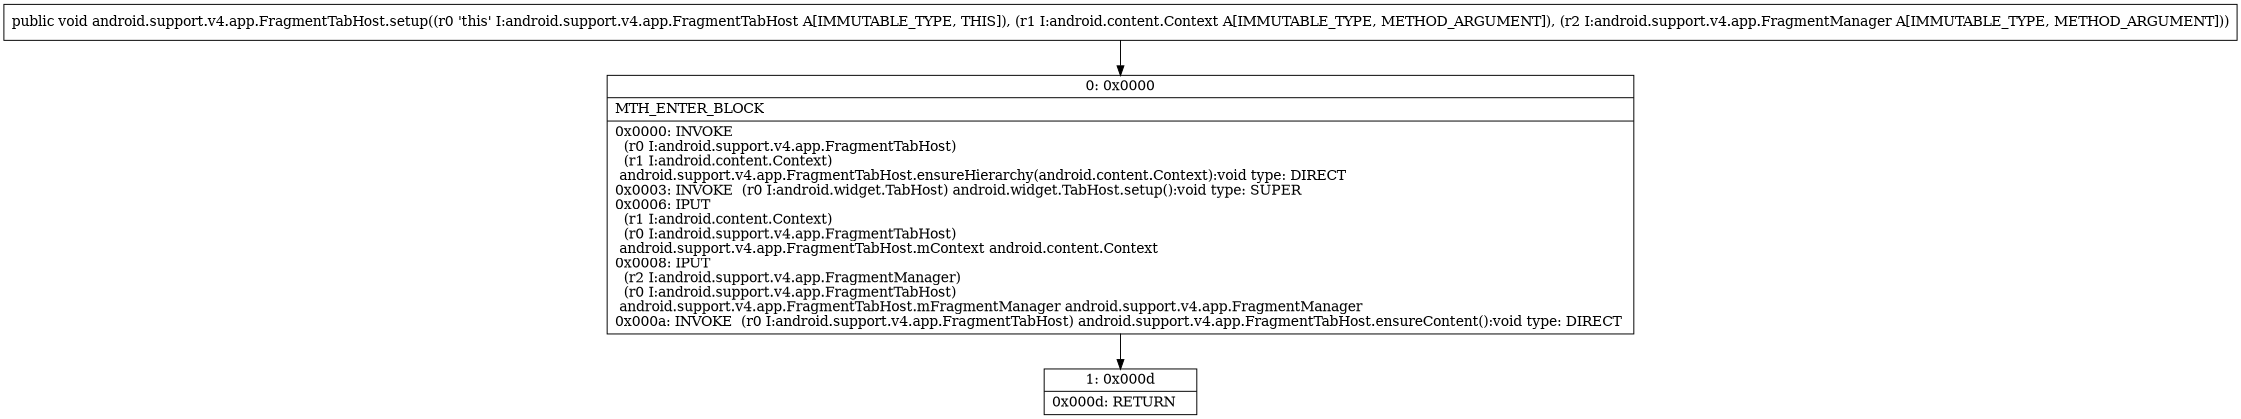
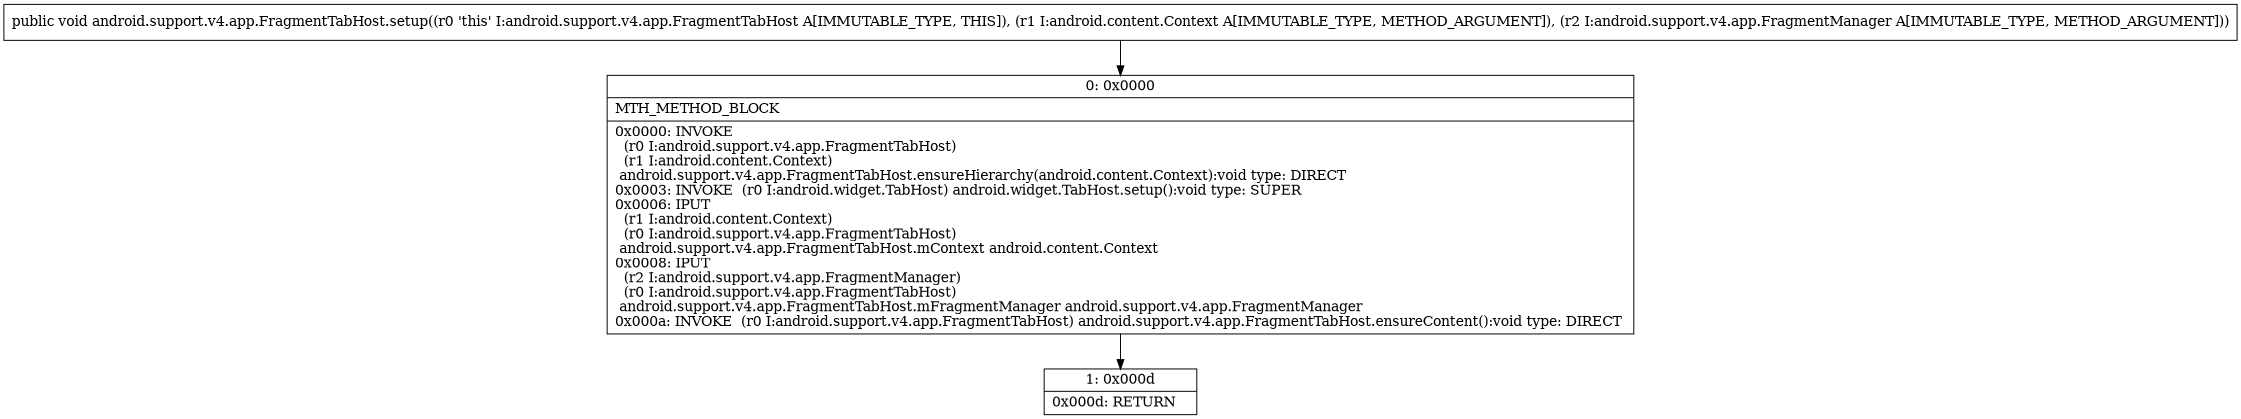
node "0: 0x0000": text "MTH_ENTER_BLOCK" -> "MTH_METHOD_BLOCK"
